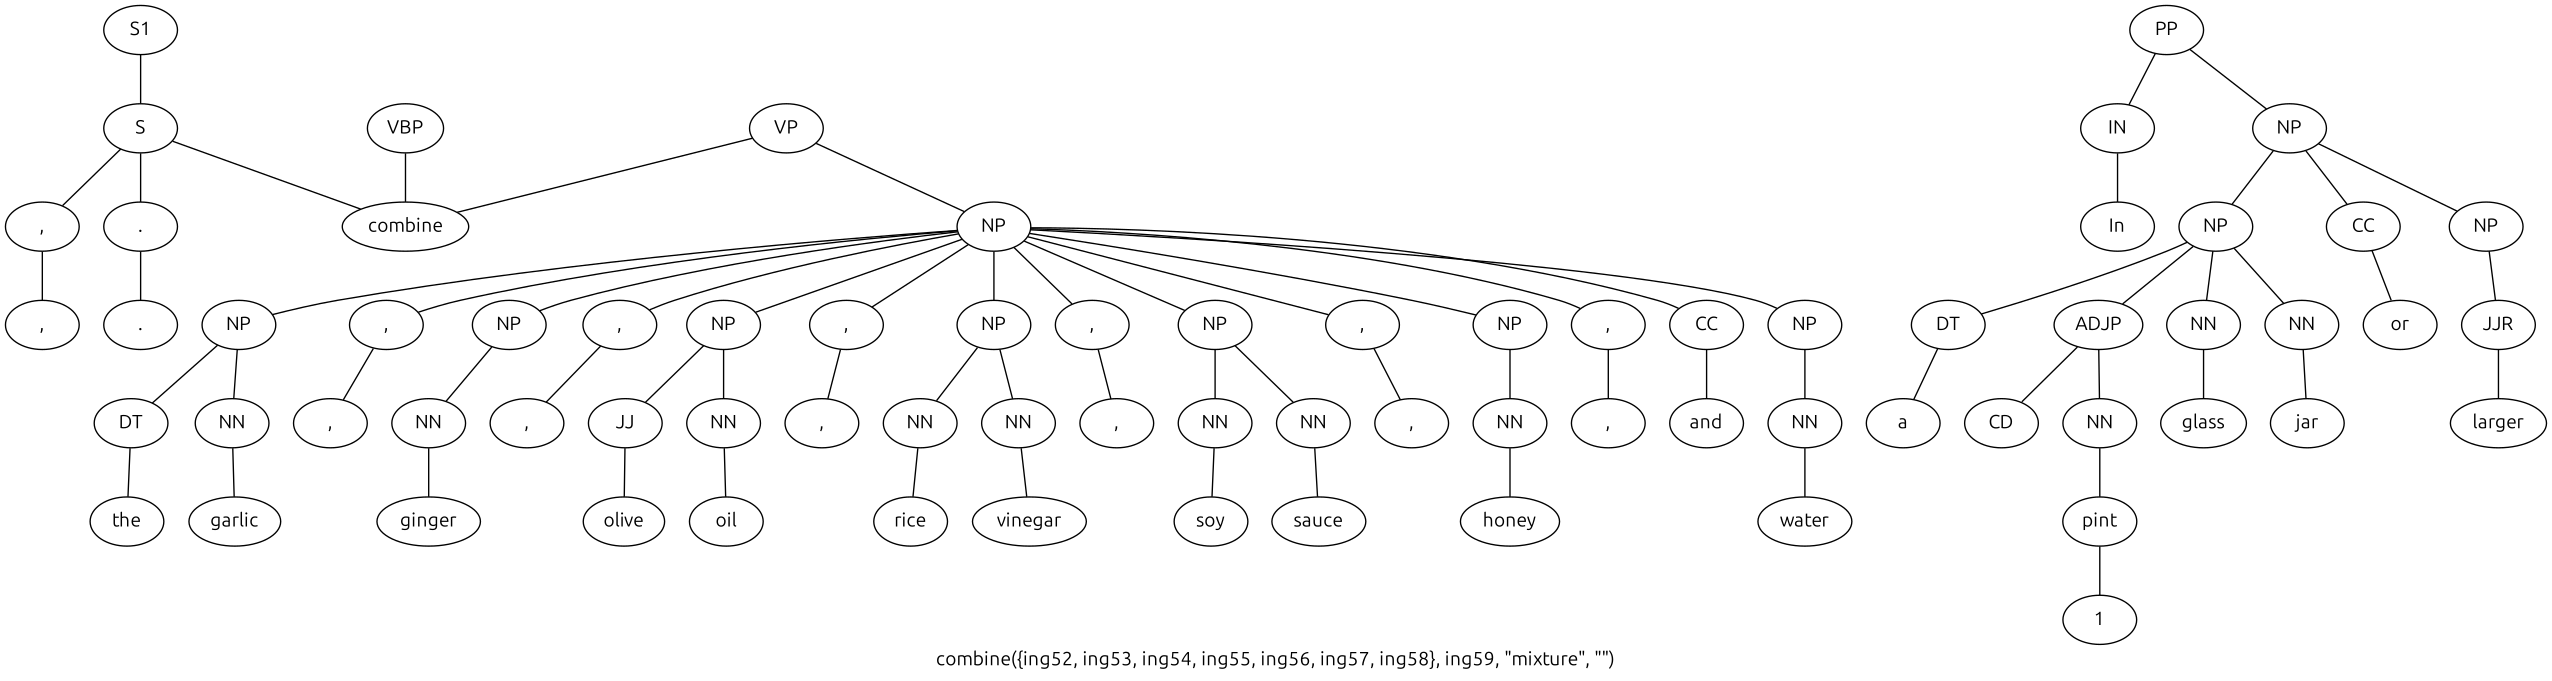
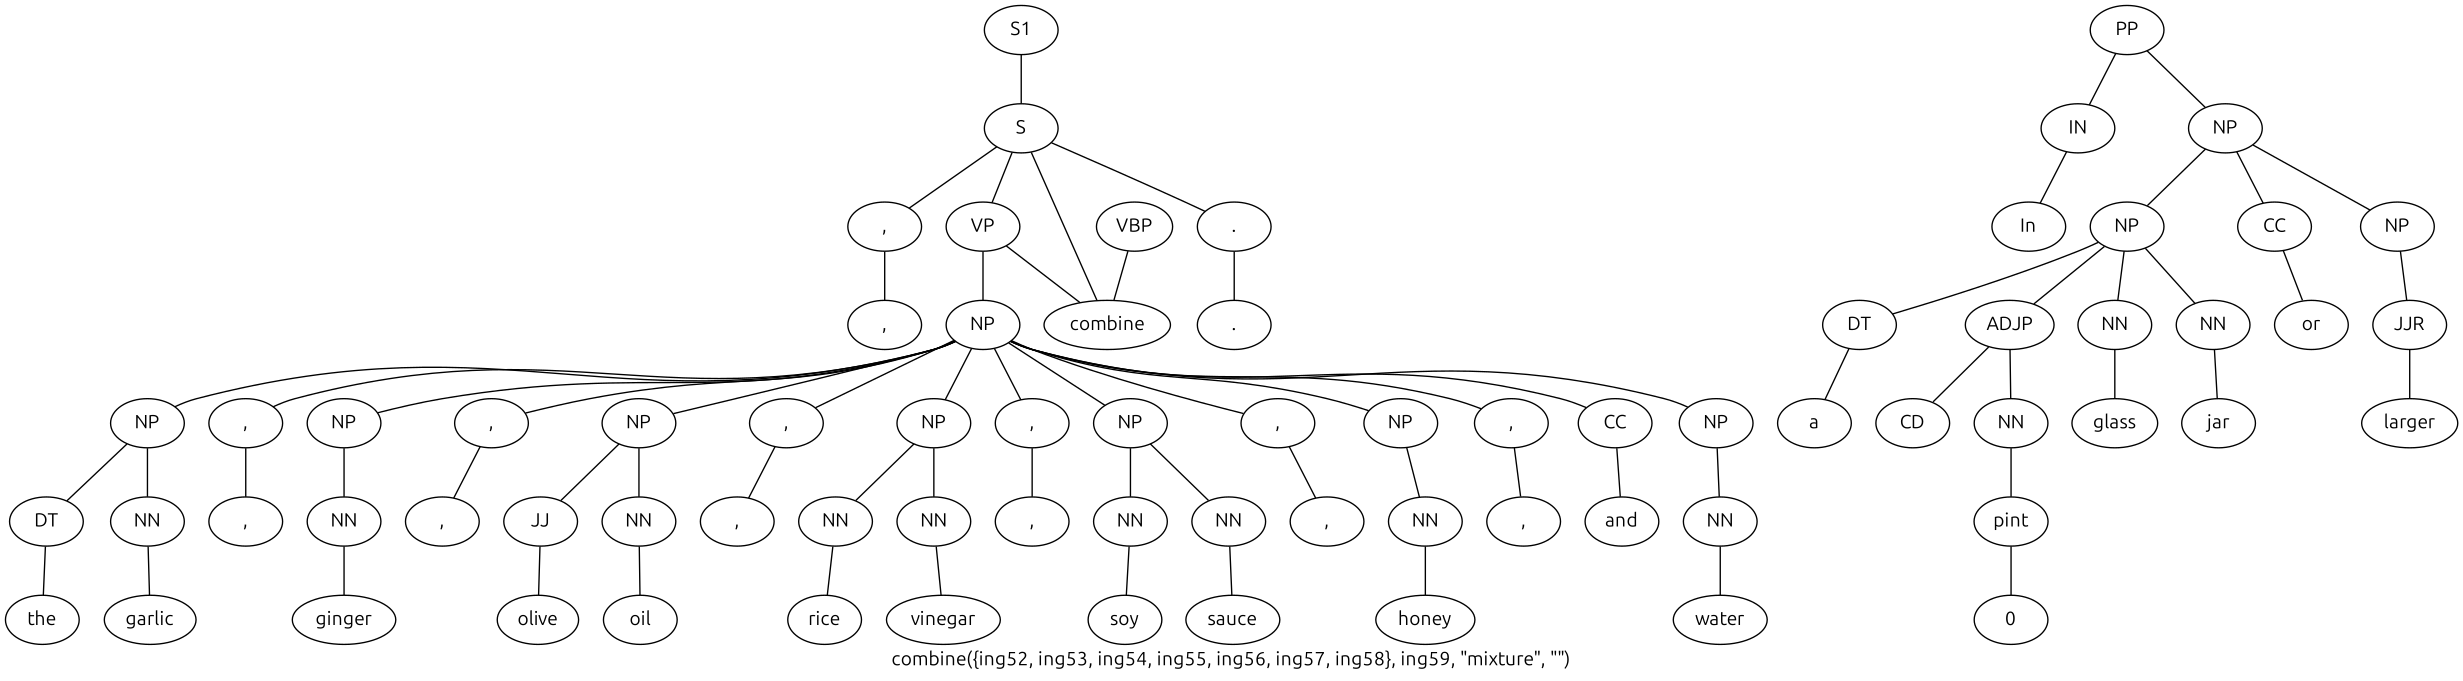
edge "S" -- "VP": added
node "1": label "1" -> "0"
